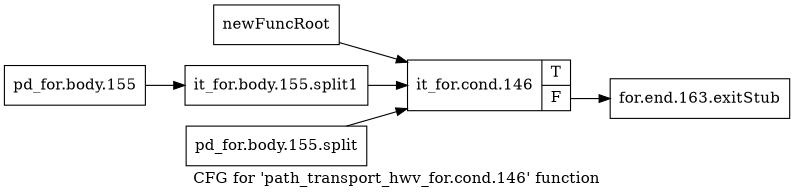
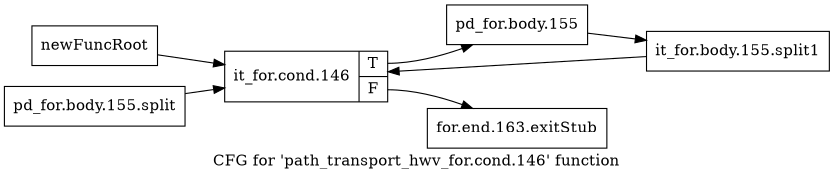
edge "it_for.cond.146" -> "pd_for.body.155": added
